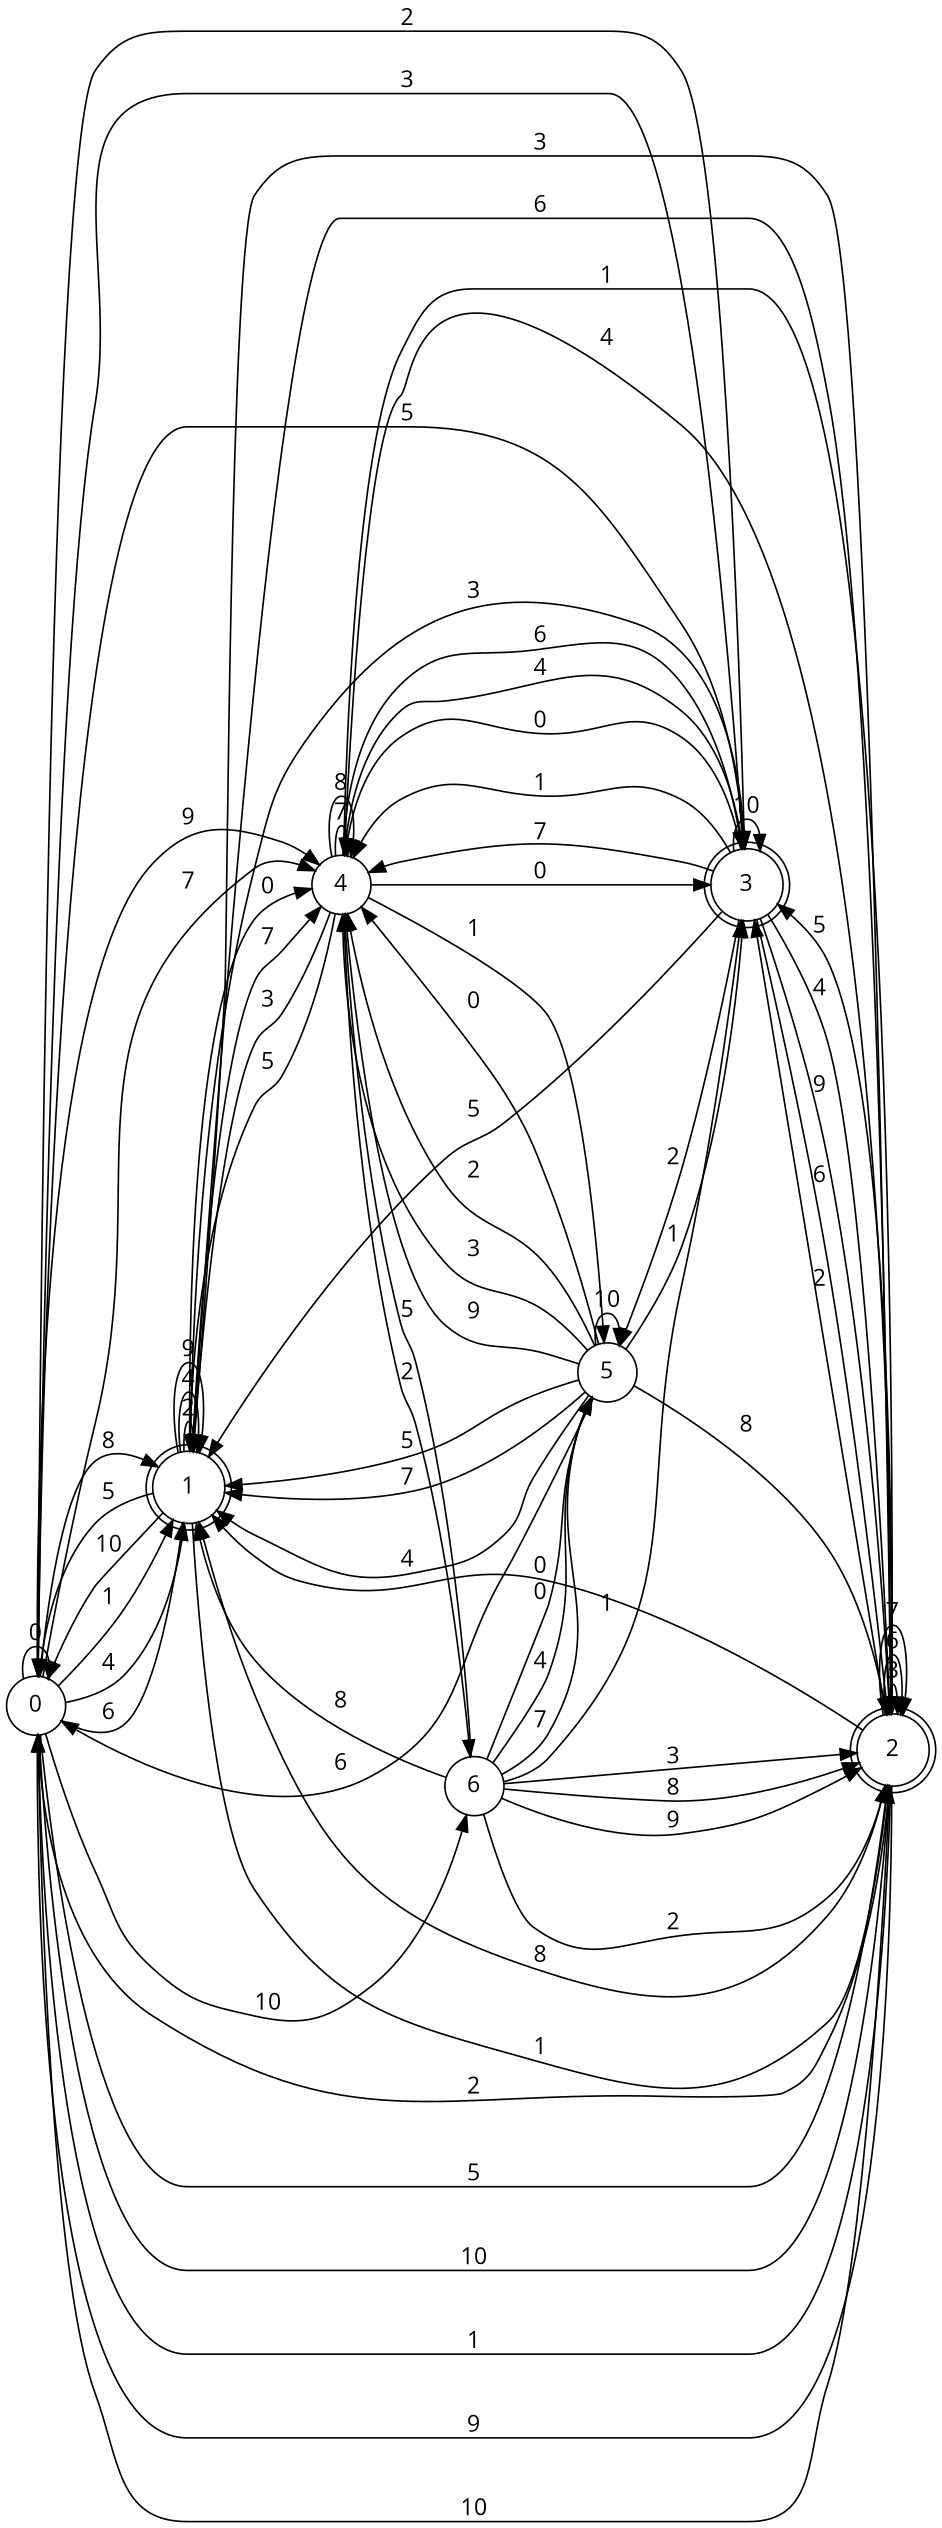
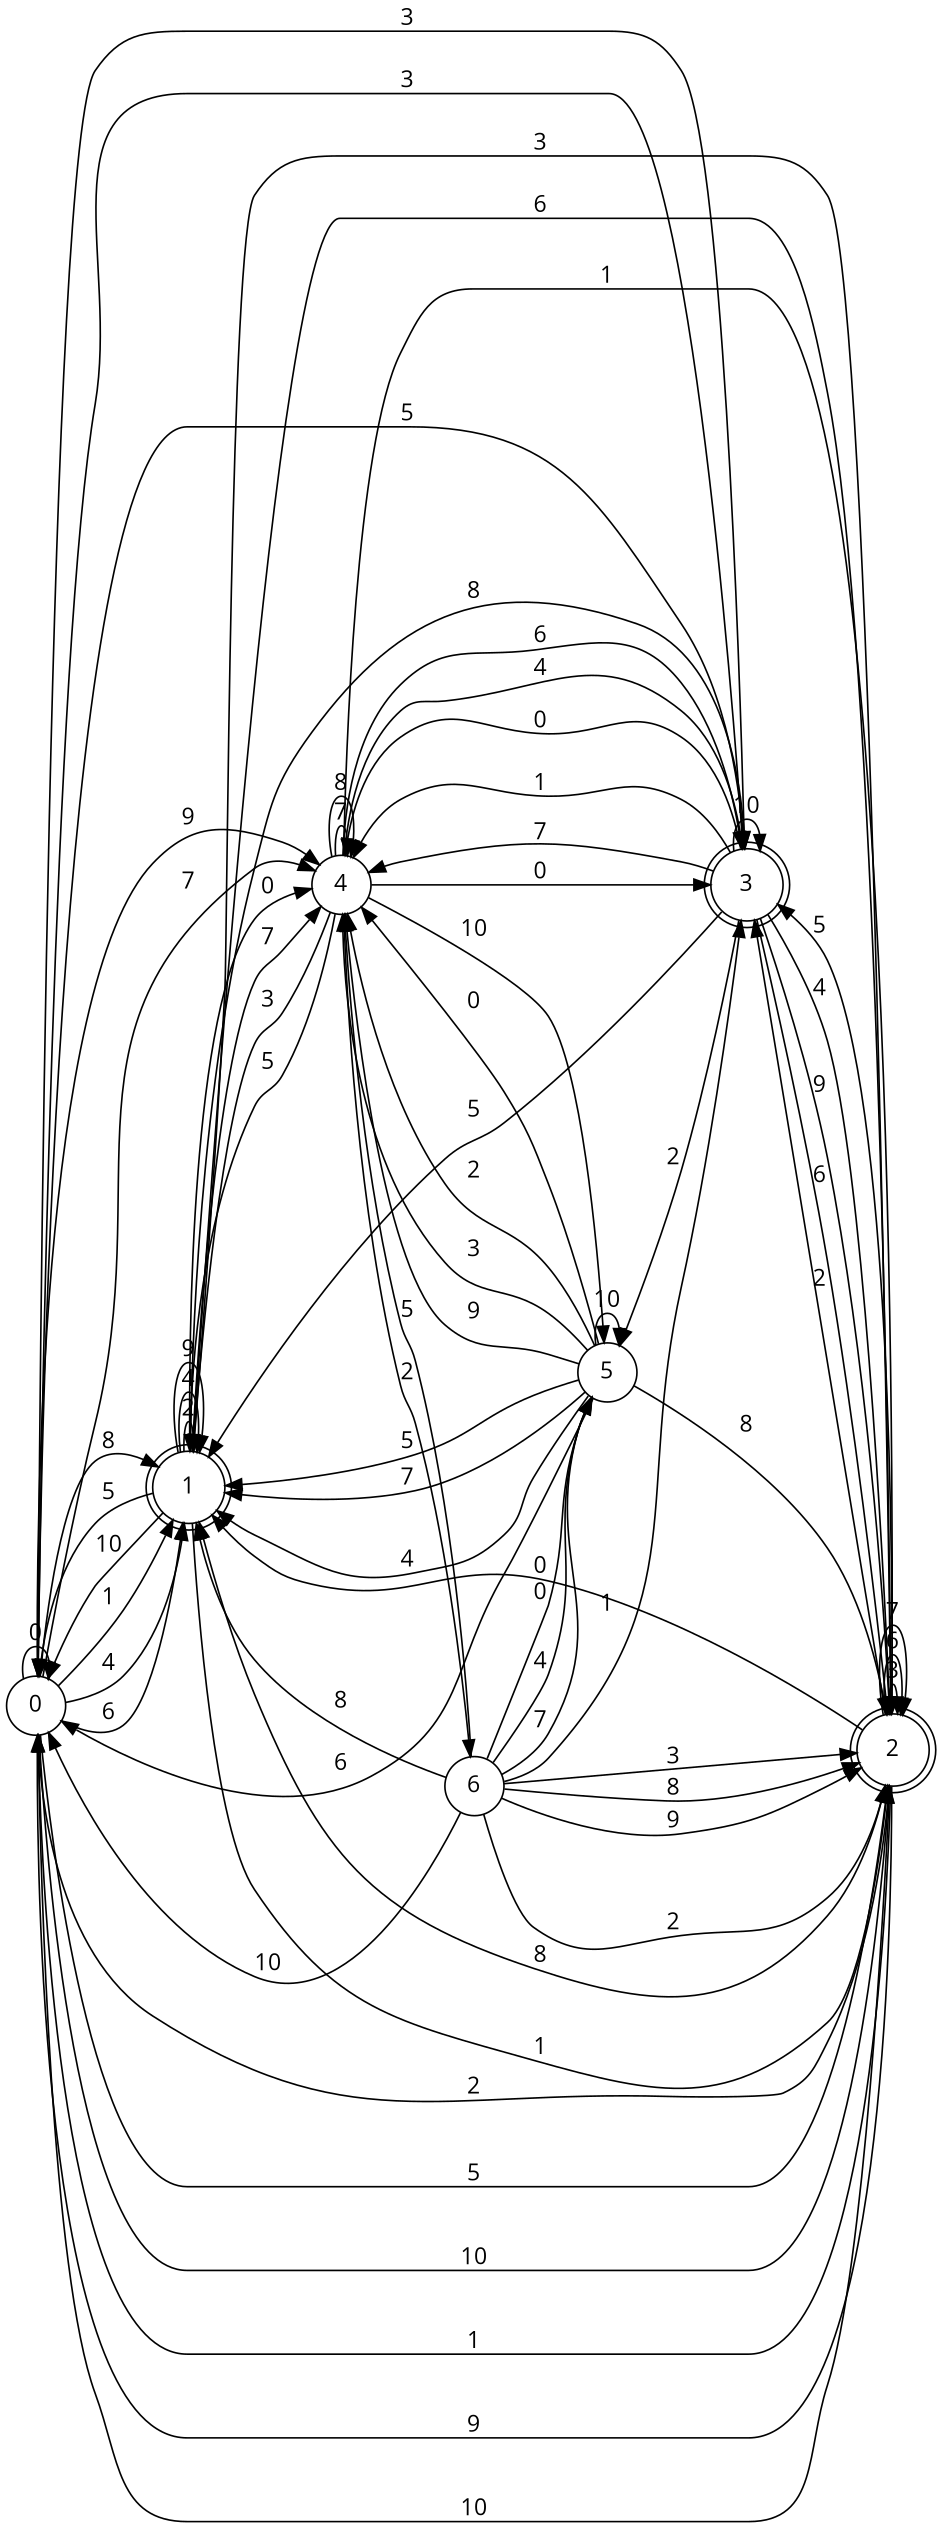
edge "0" -> "3": label "2" -> "3"
edge "1" -> "3": label "3" -> "8"
edge "2" -> "4": removed, label "4"
edge "4" -> "5": label "1" -> "10"
edge "5" -> "3": removed, label "1"
edge "0" -> "6": reversed
